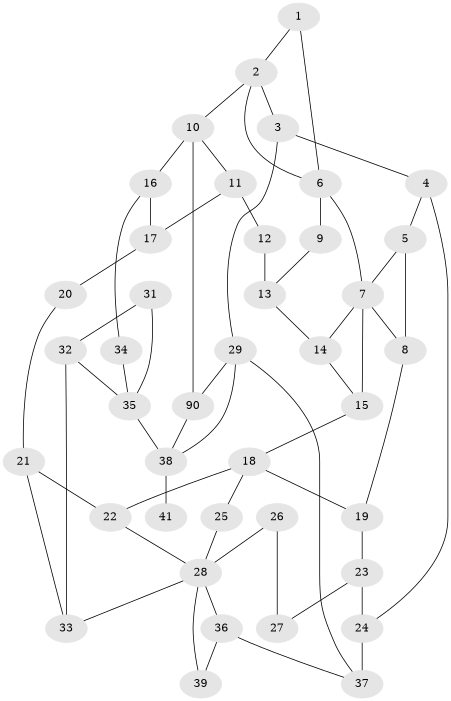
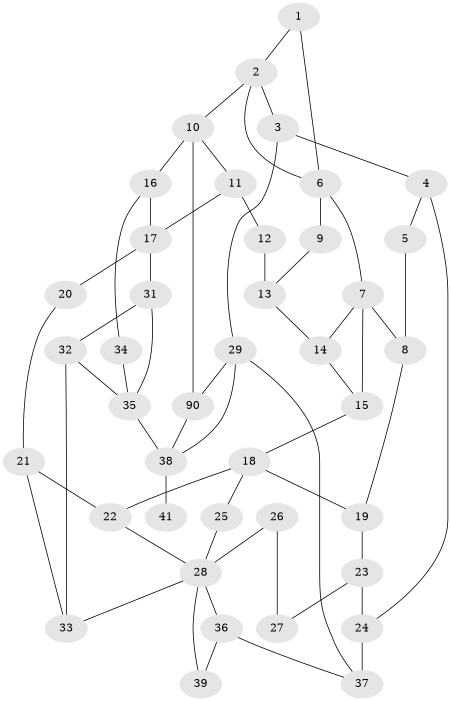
edge "17" -- "31": added
edge "5" -- "7": removed
